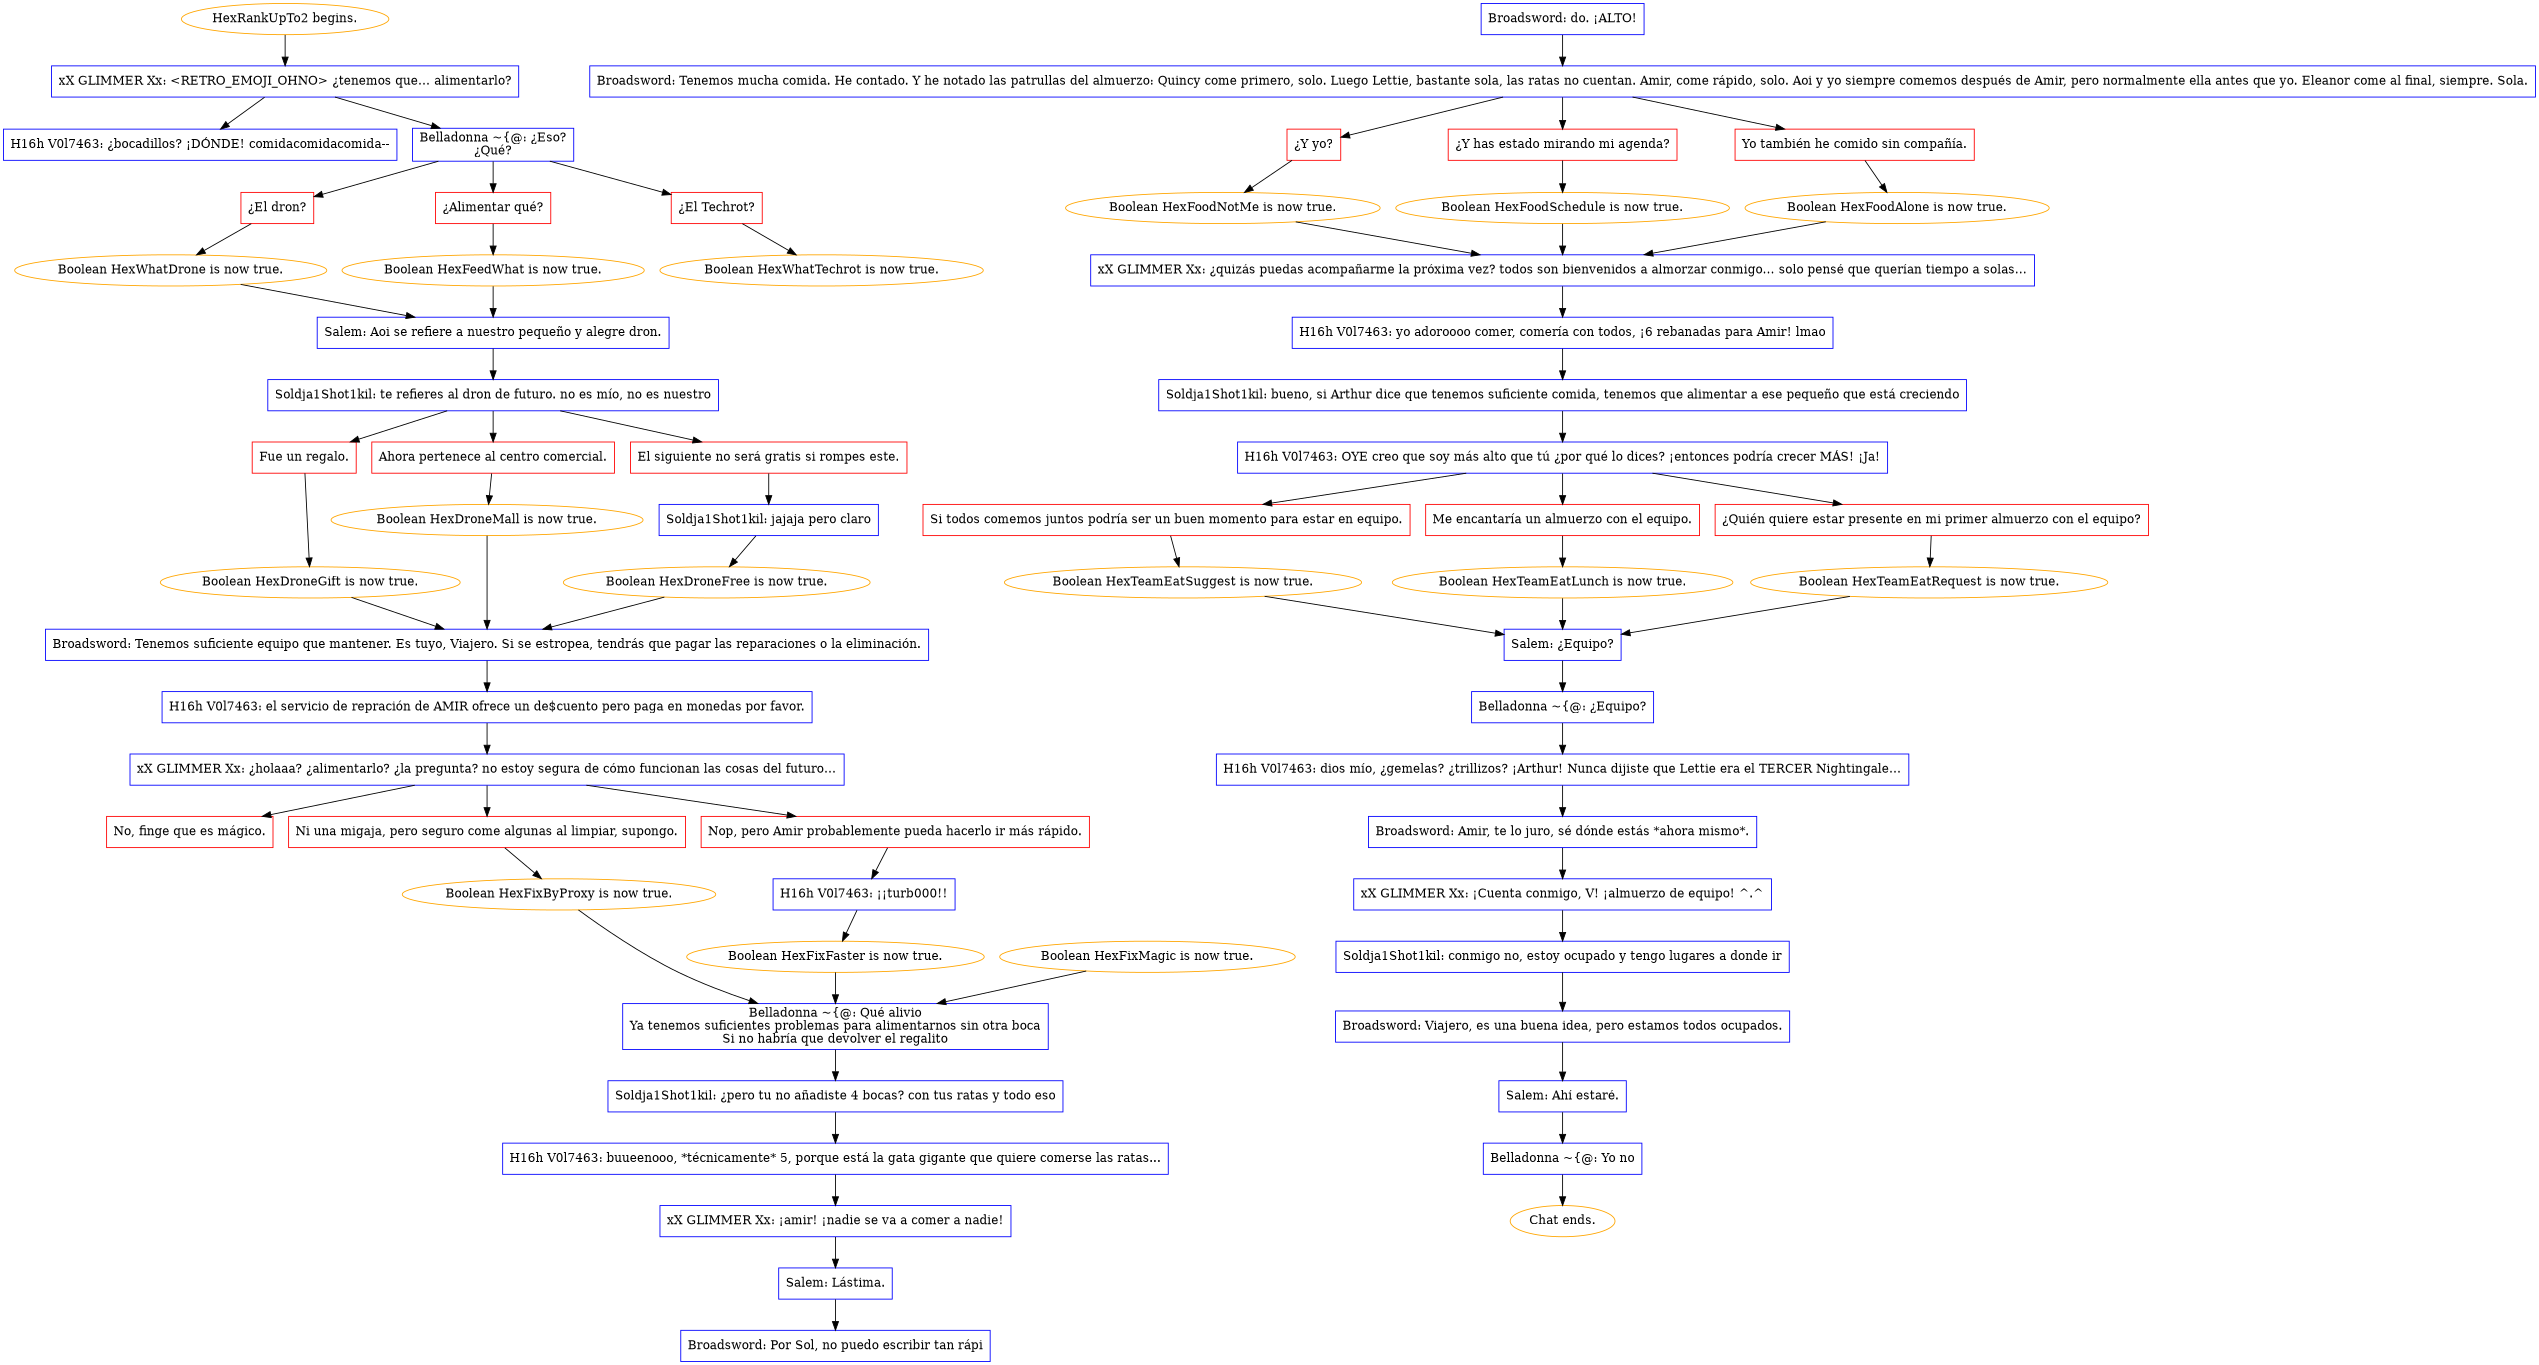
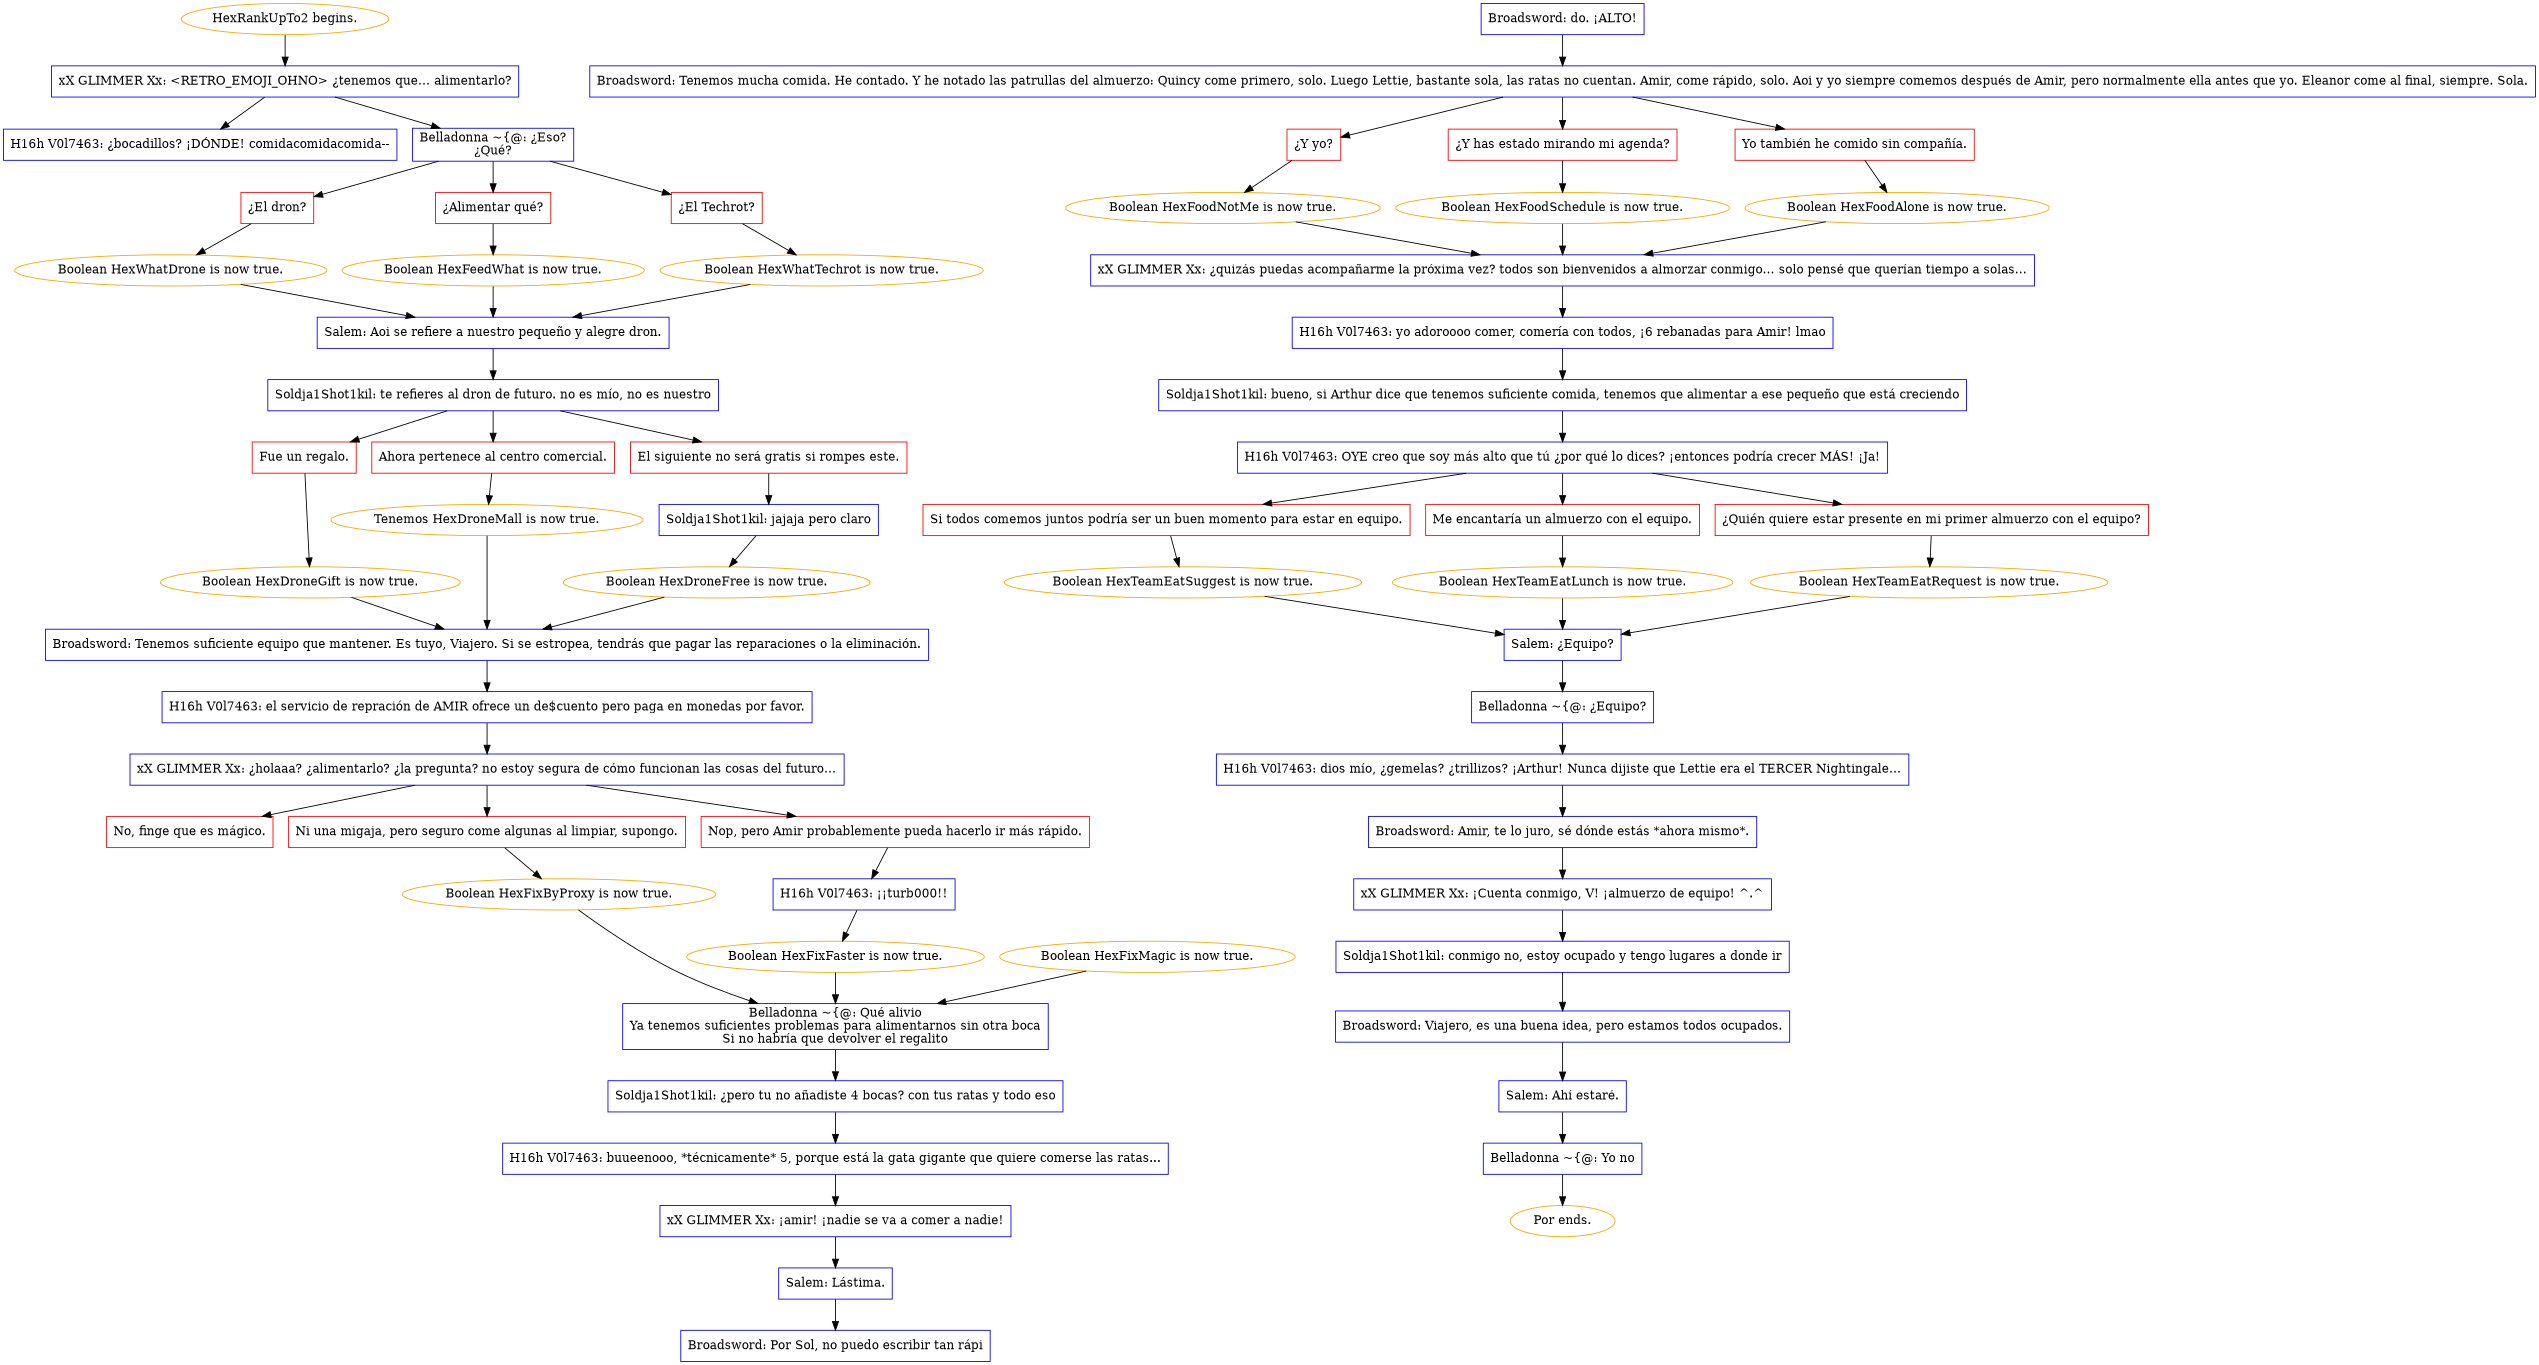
edge "Boolean HexWhatTechrot is now true." -> "Salem: Aoi se refiere a nuestro pequeño y alegre dron.": added
node "Boolean HexDroneMall is now true.": label "Boolean HexDroneMall is now true." -> "Tenemos HexDroneMall is now true."
node "Chat ends.": label "Chat ends." -> "Por ends."
